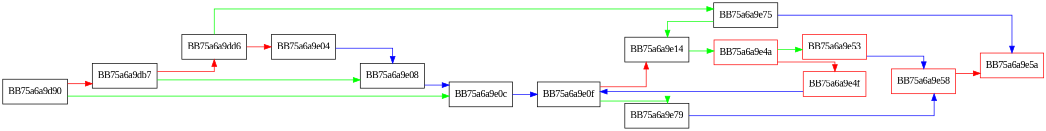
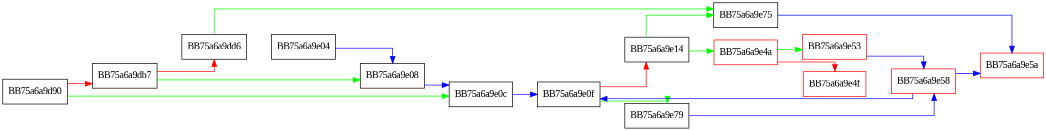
edge "BB75a6a9e75" -> "BB75a6a9e14": reversed
edge "BB75a6a9dd6" -> "BB75a6a9e04": removed
edge "BB75a6a9e58" -> "BB75a6a9e5a": color red -> blue
edge "BB75a6a9e4f" -> "BB75a6a9e0f": now "BB75a6a9e58" -> "BB75a6a9e0f"
